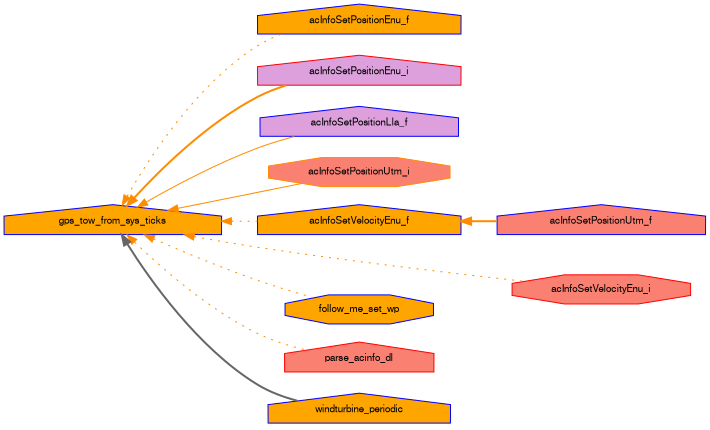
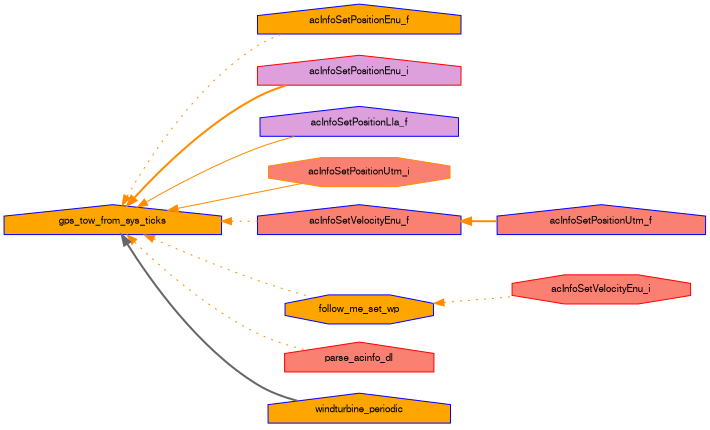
node "acInfoSetVelocityEnu_f": fillcolor orange -> salmon
edge "acInfoSetVelocityEnu_i" -> "gps_tow_from_sys_ticks": now "acInfoSetVelocityEnu_i" -> "follow_me_set_wp"
